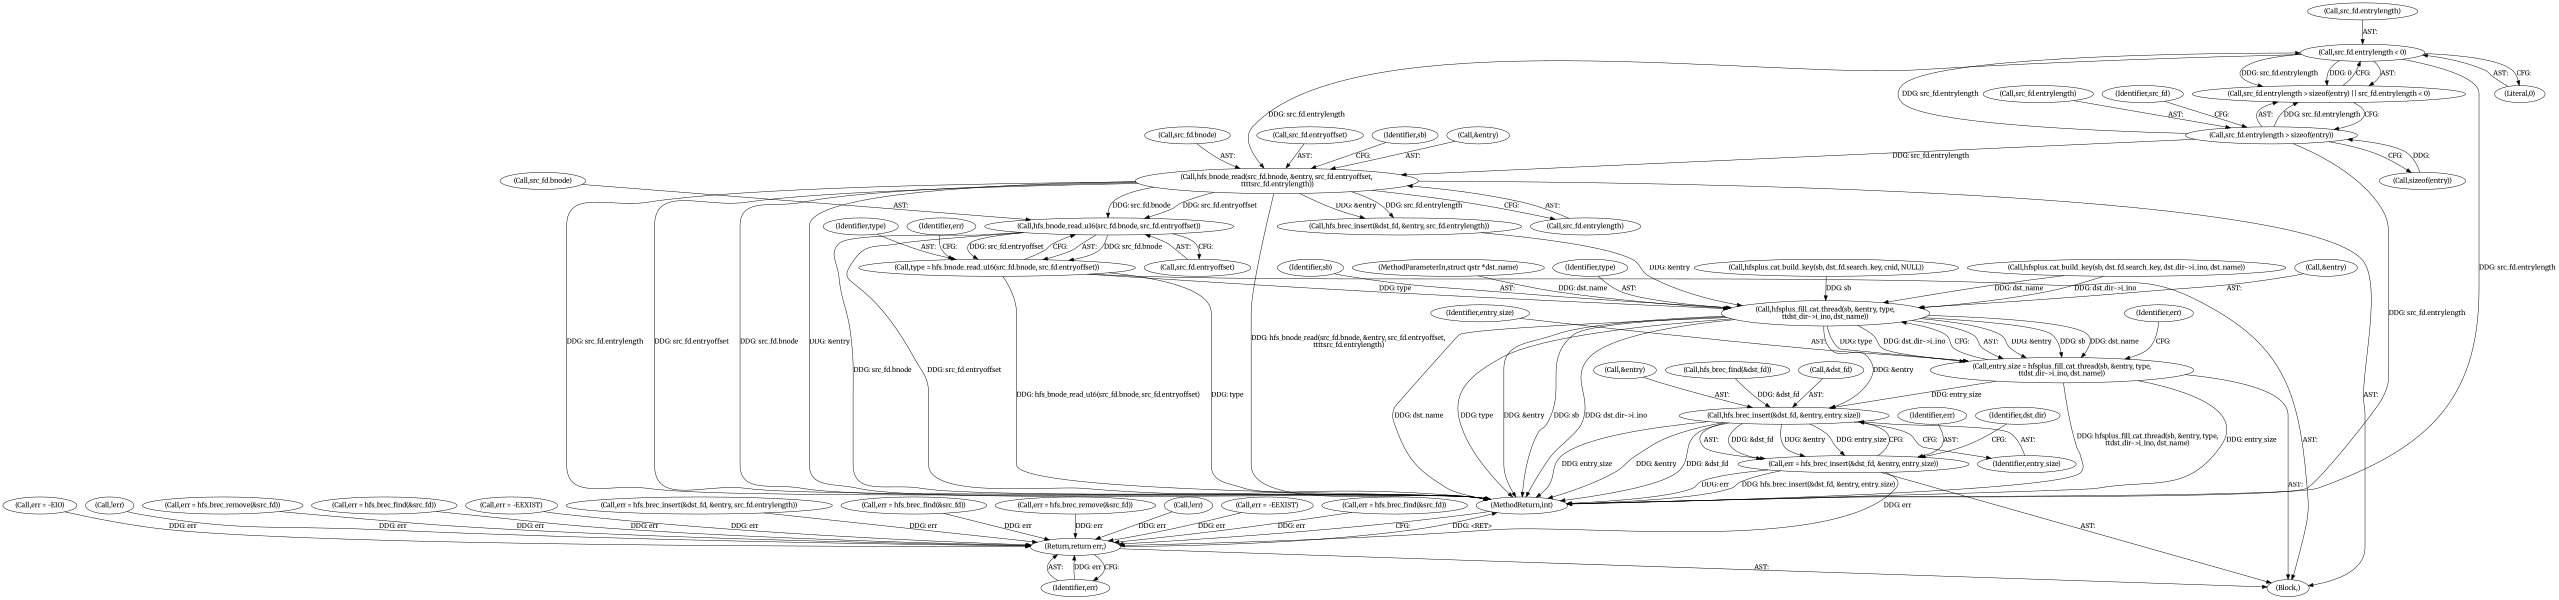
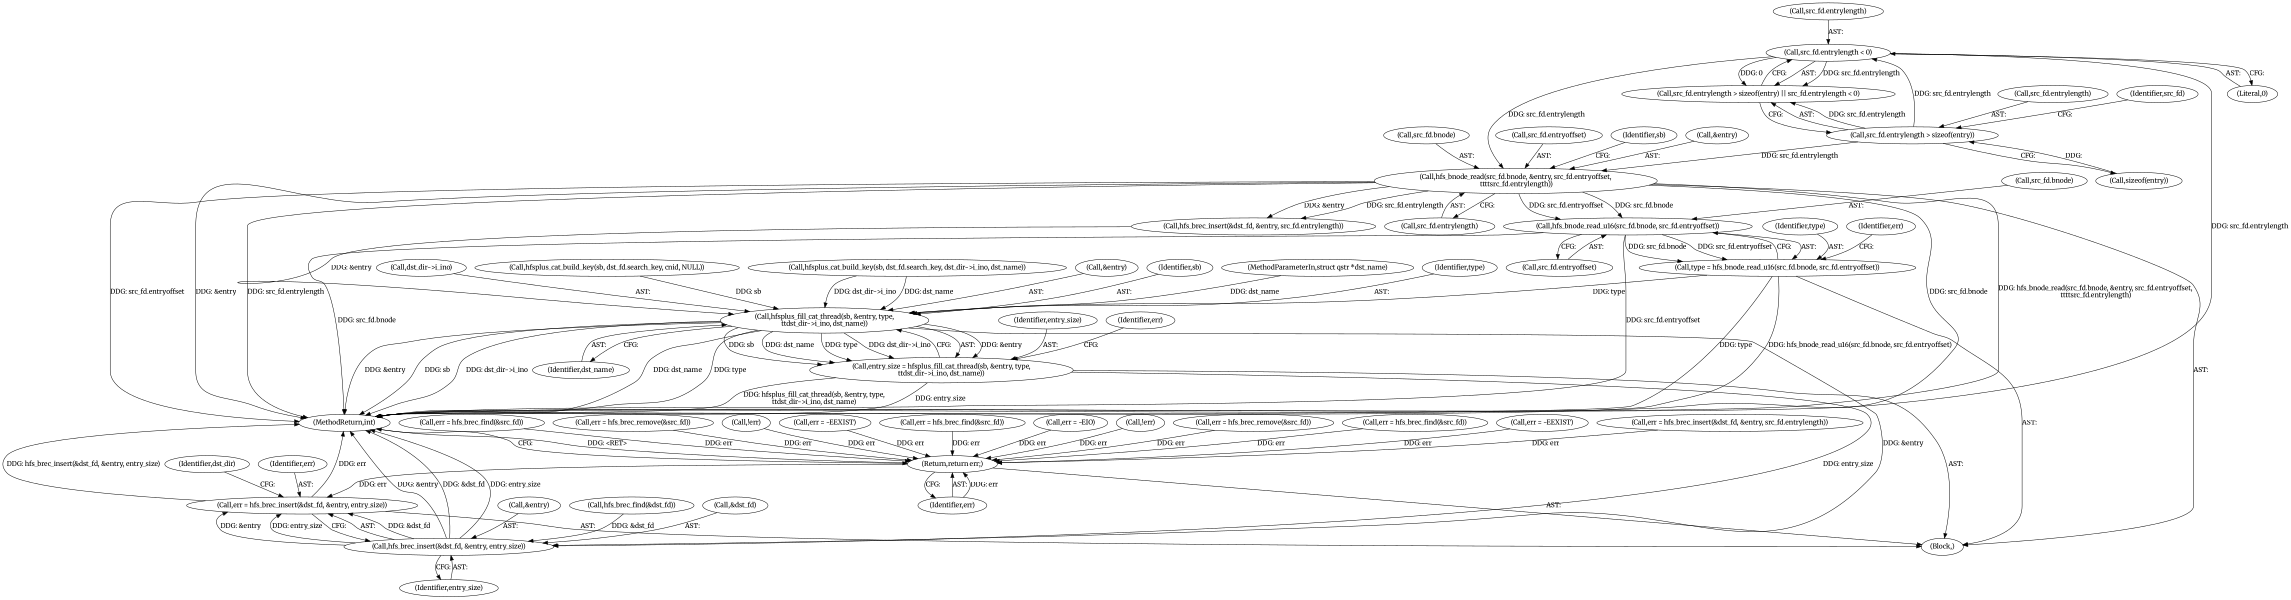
node "(Call,dst_dir->i_ino)": added
node "(Identifier,dst_name)": added
edge "(Call,src_fd.entrylength > sizeof(entry))" -> "(MethodReturn,int)": removed, label "DDG: src_fd.entrylength"
edge "(Call,err = hfs_brec_insert(&dst_fd, &entry, entry_size))" -> "(Return,return err;)": reversed
